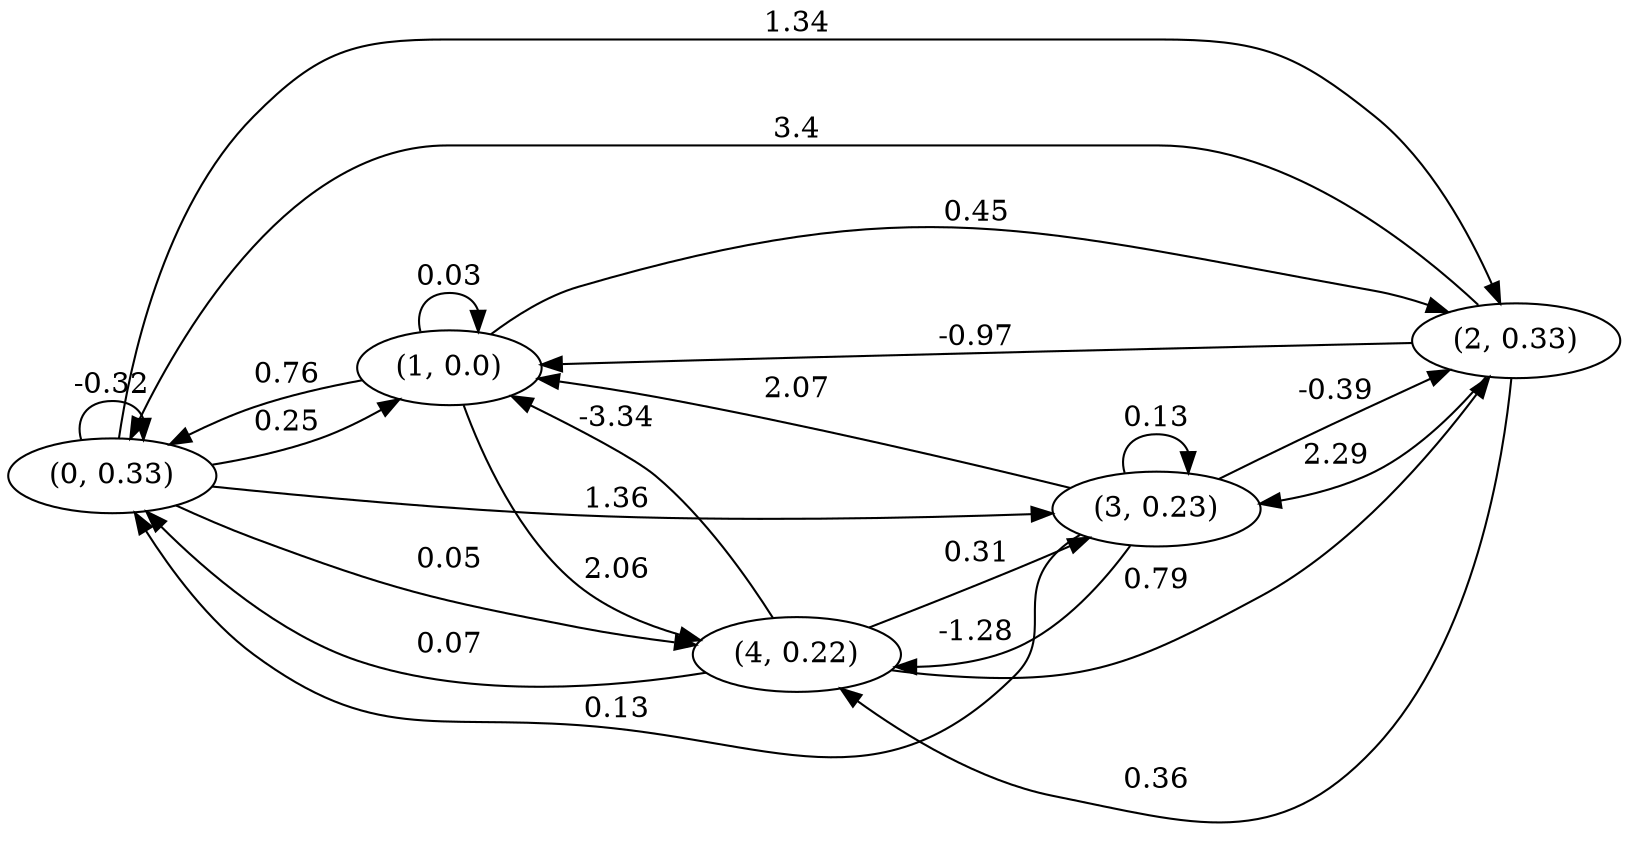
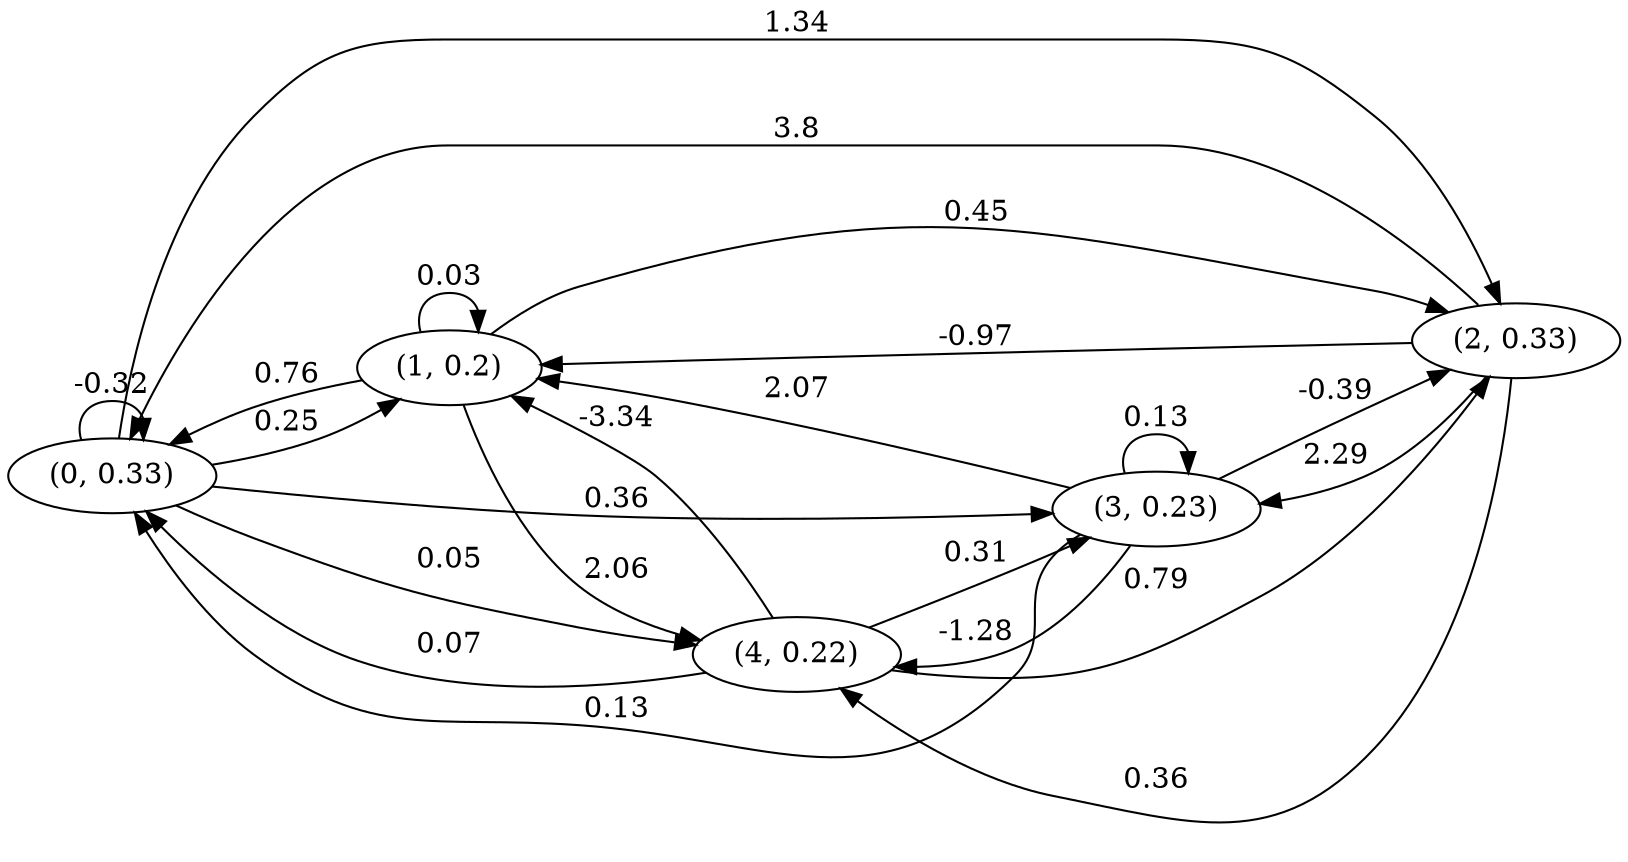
edge "(2, 0.33)" -> "(0, 0.33)": label "3.4" -> "3.8"
node "(1, 0.0)": label "(1, 0.0)" -> "(1, 0.2)"
edge "(0, 0.33)" -> "(3, 0.23)": label "1.36" -> "0.36"
